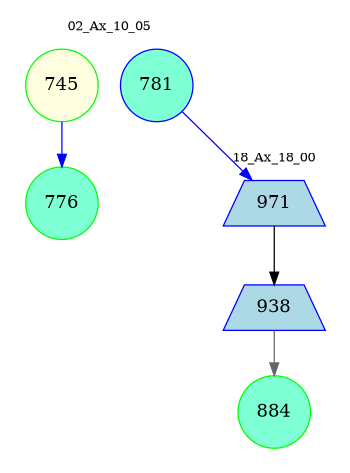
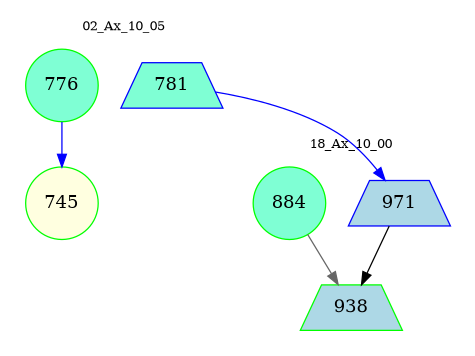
node "781": shape circle -> trapezium
edge "745" -> "776": reversed
cluster "18_Ax_18_00": label "18_Ax_18_00" -> "18_Ax_10_00"
node "938": color blue -> green
edge "938" -> "884": reversed
